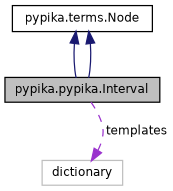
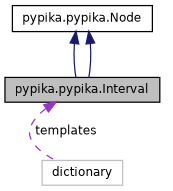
node "pypika.terms.Node": label "pypika.terms.Node" -> "pypika.pypika.Node"
edge "pypika.pypika.Interval" -> "dictionary": reversed
